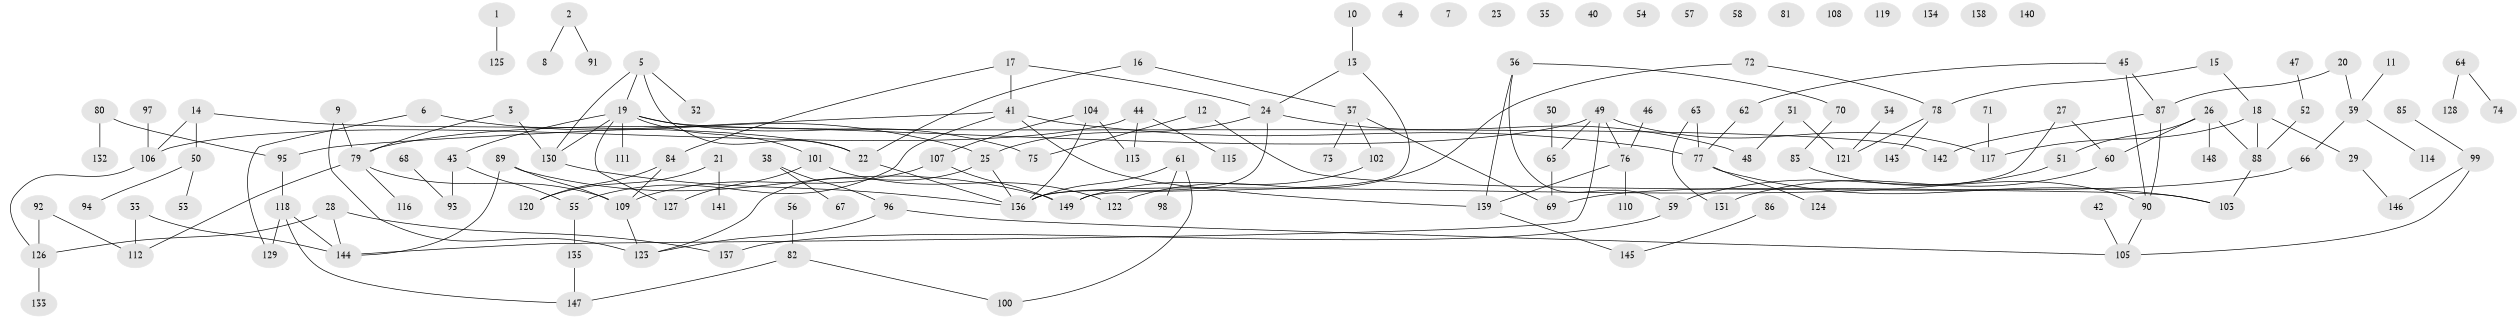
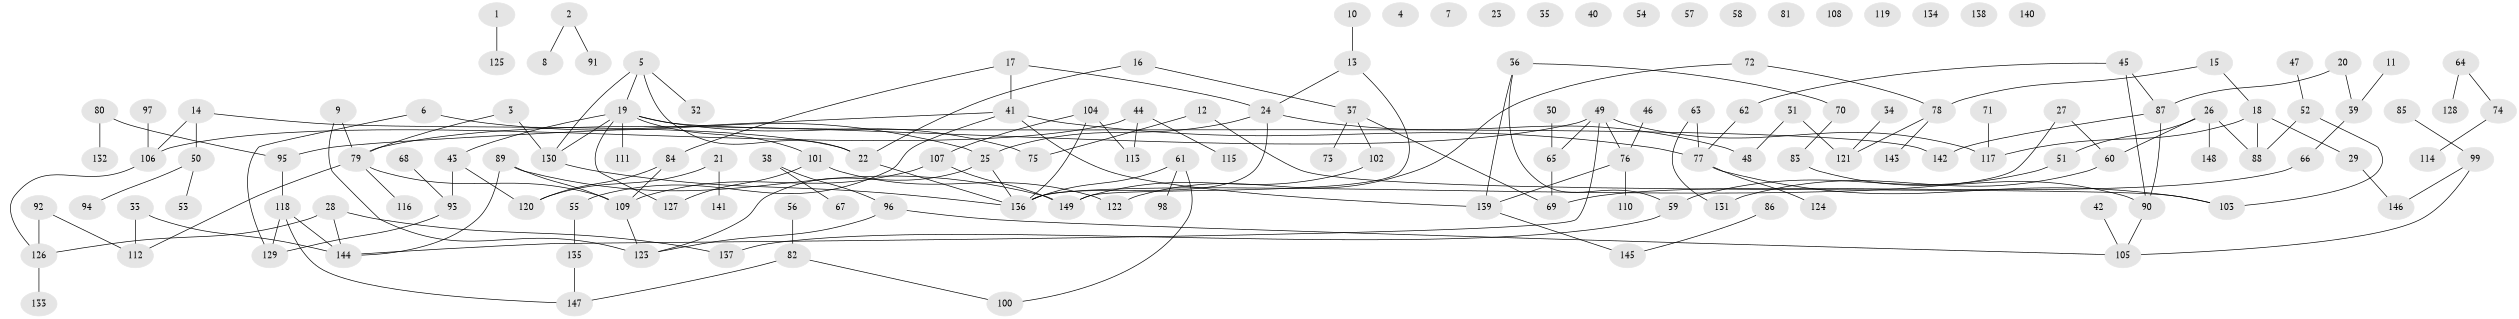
edge "39" -- "114": now "74" -- "114"
edge "88" -- "103": now "52" -- "103"
edge "43" -- "55": now "43" -- "120"
edge "93" -- "129": added
